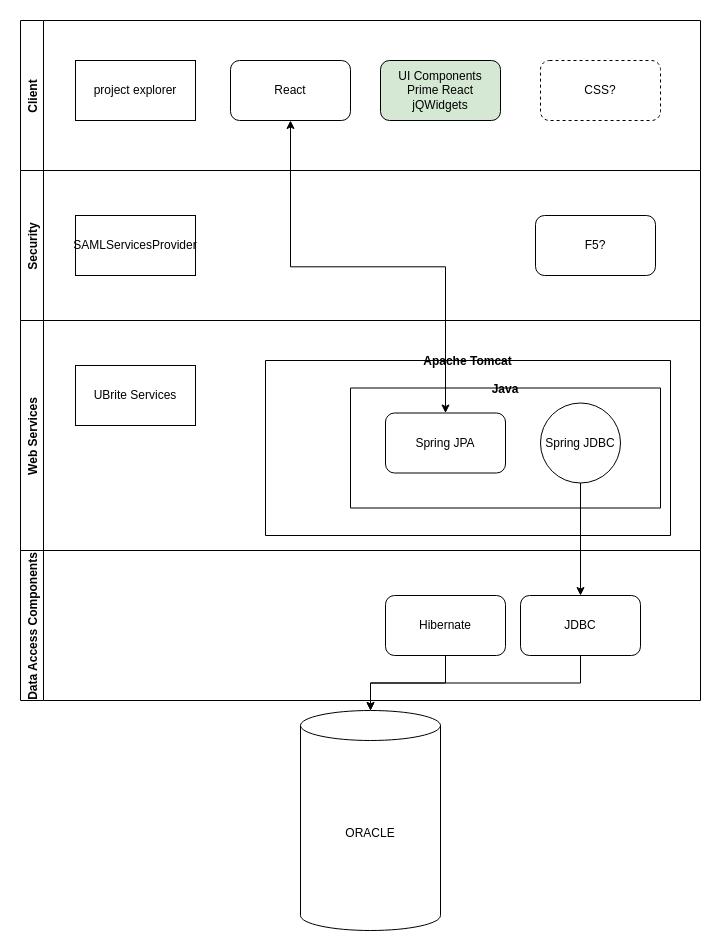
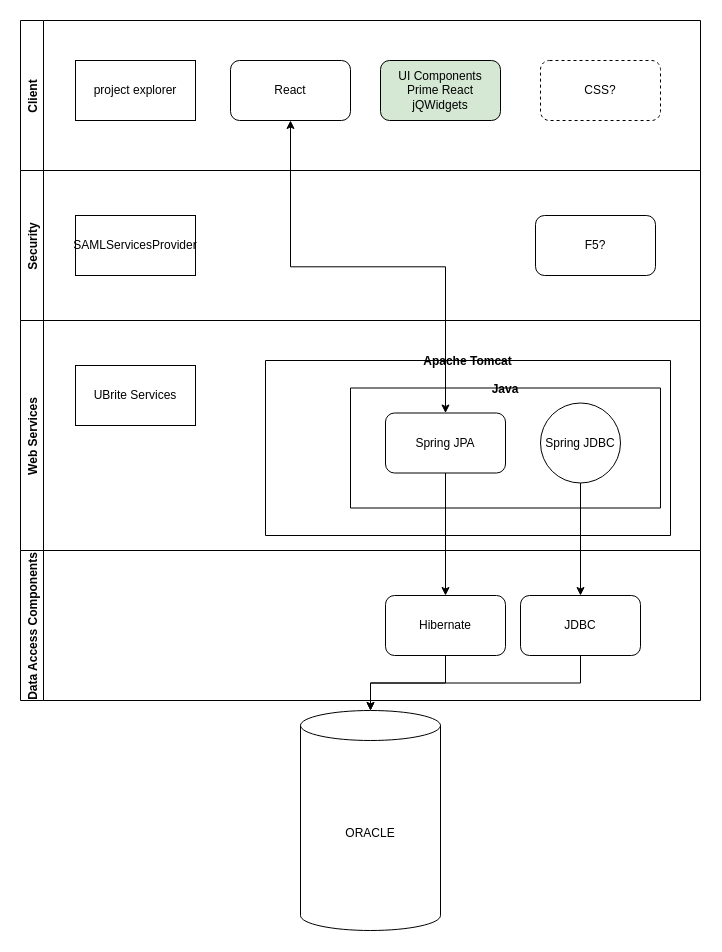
edge "Spring JPA" -> "Hibernate": added
